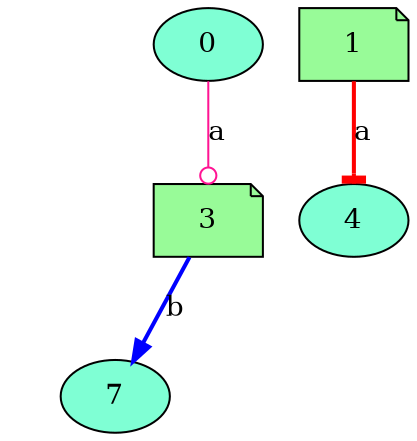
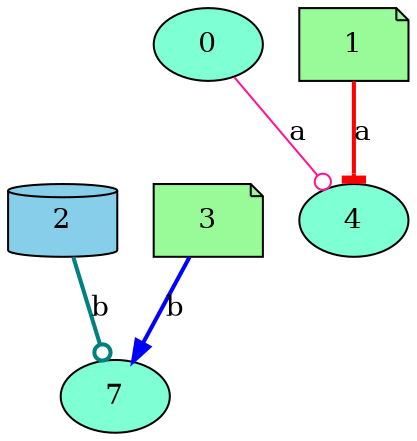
edge "0" -> "3": now "0" -> "4"
node "2": added
